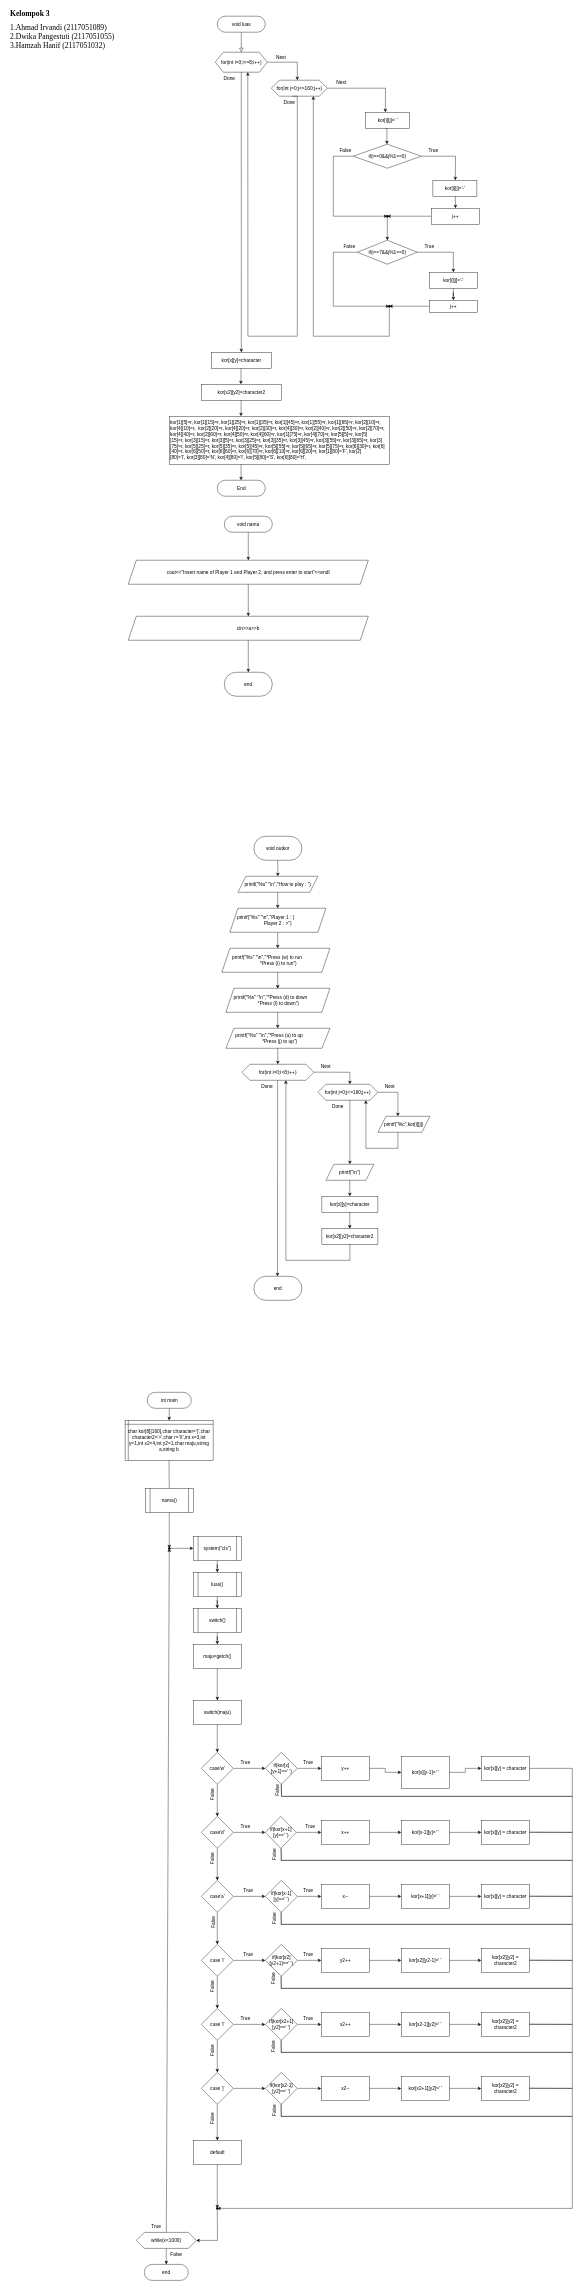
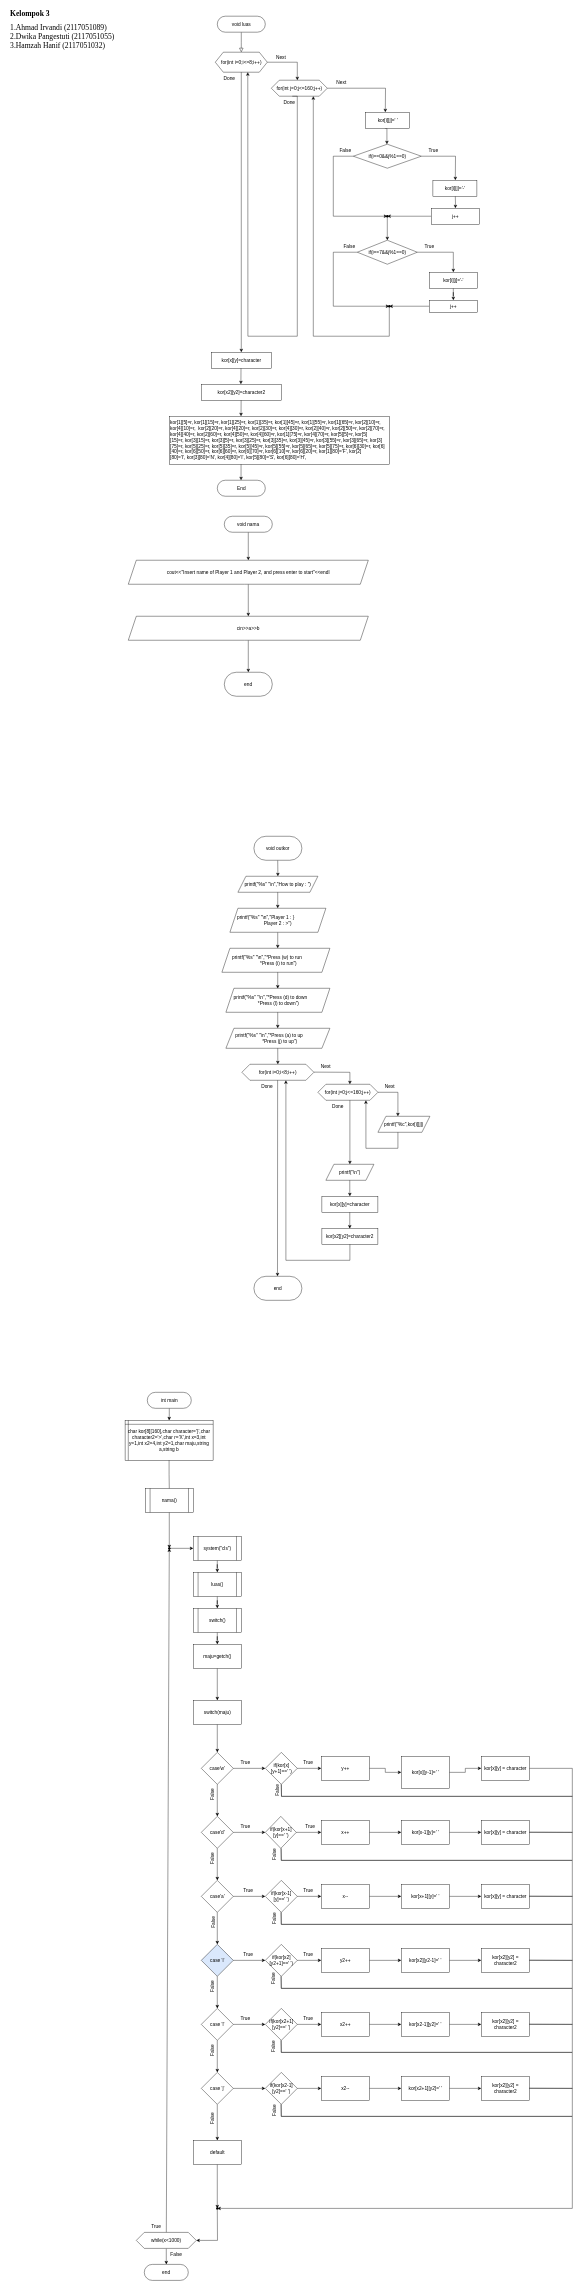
node "case 'i'": fillcolor #ffffff -> #dae8fc
